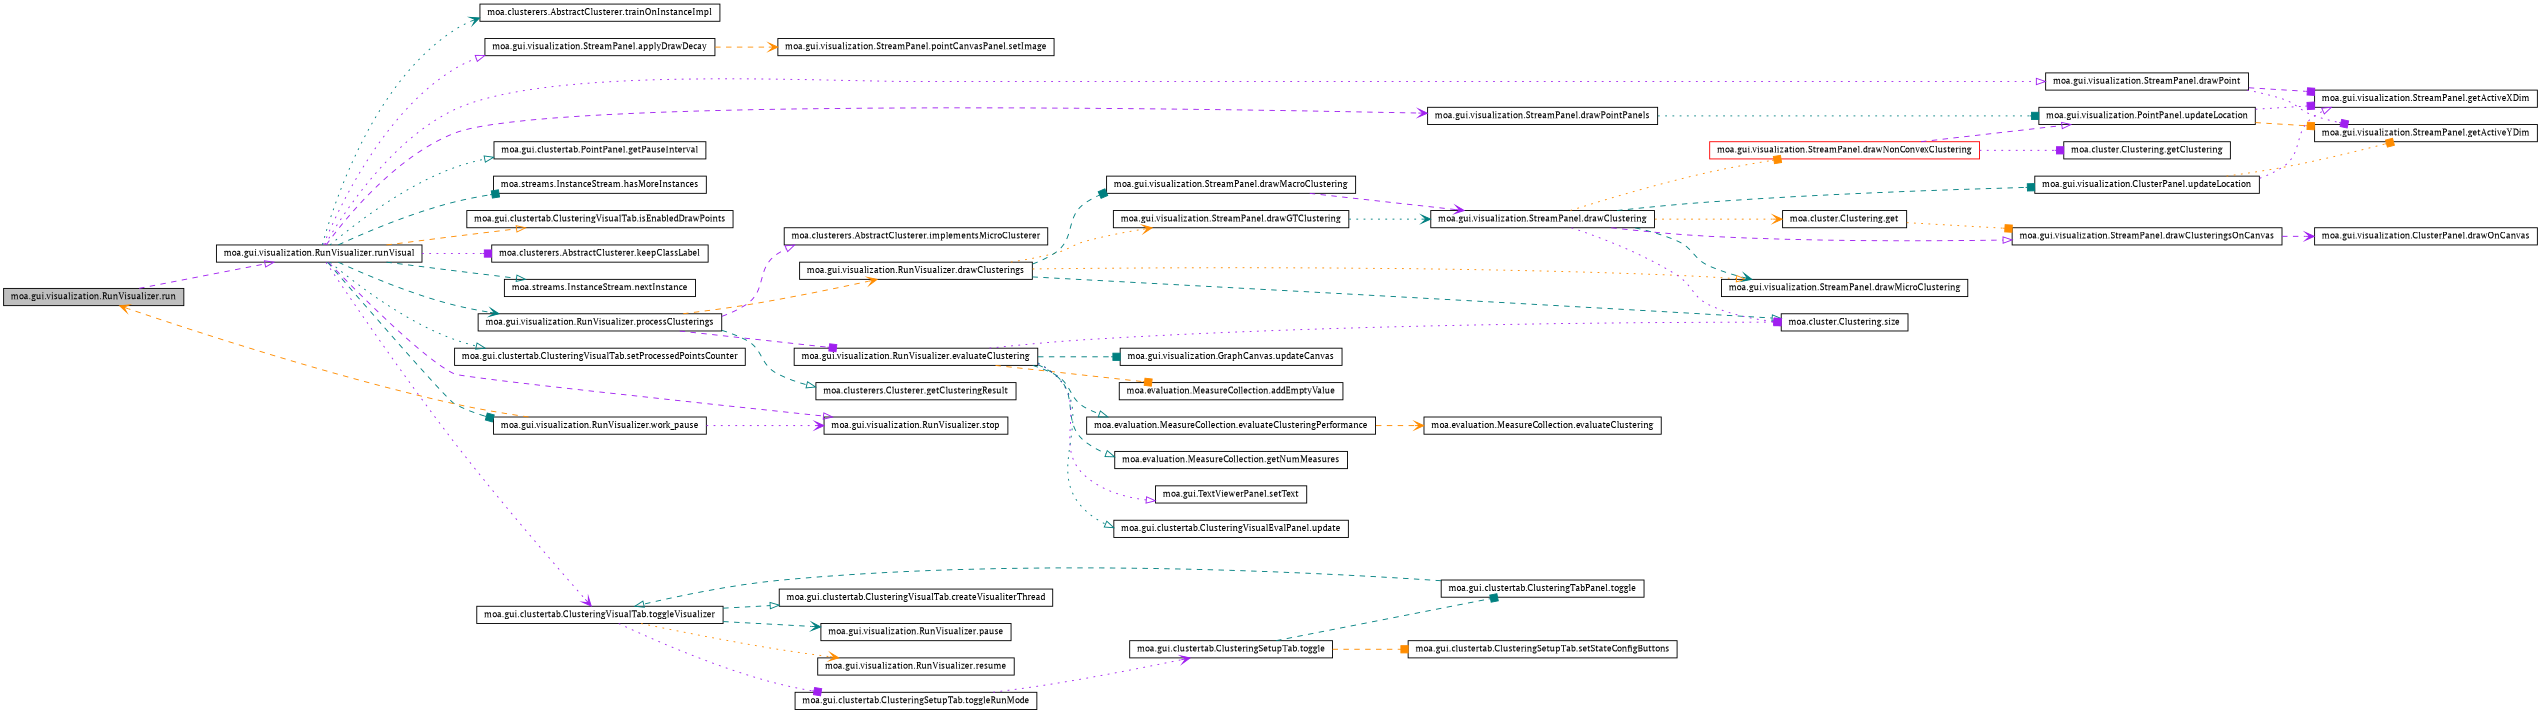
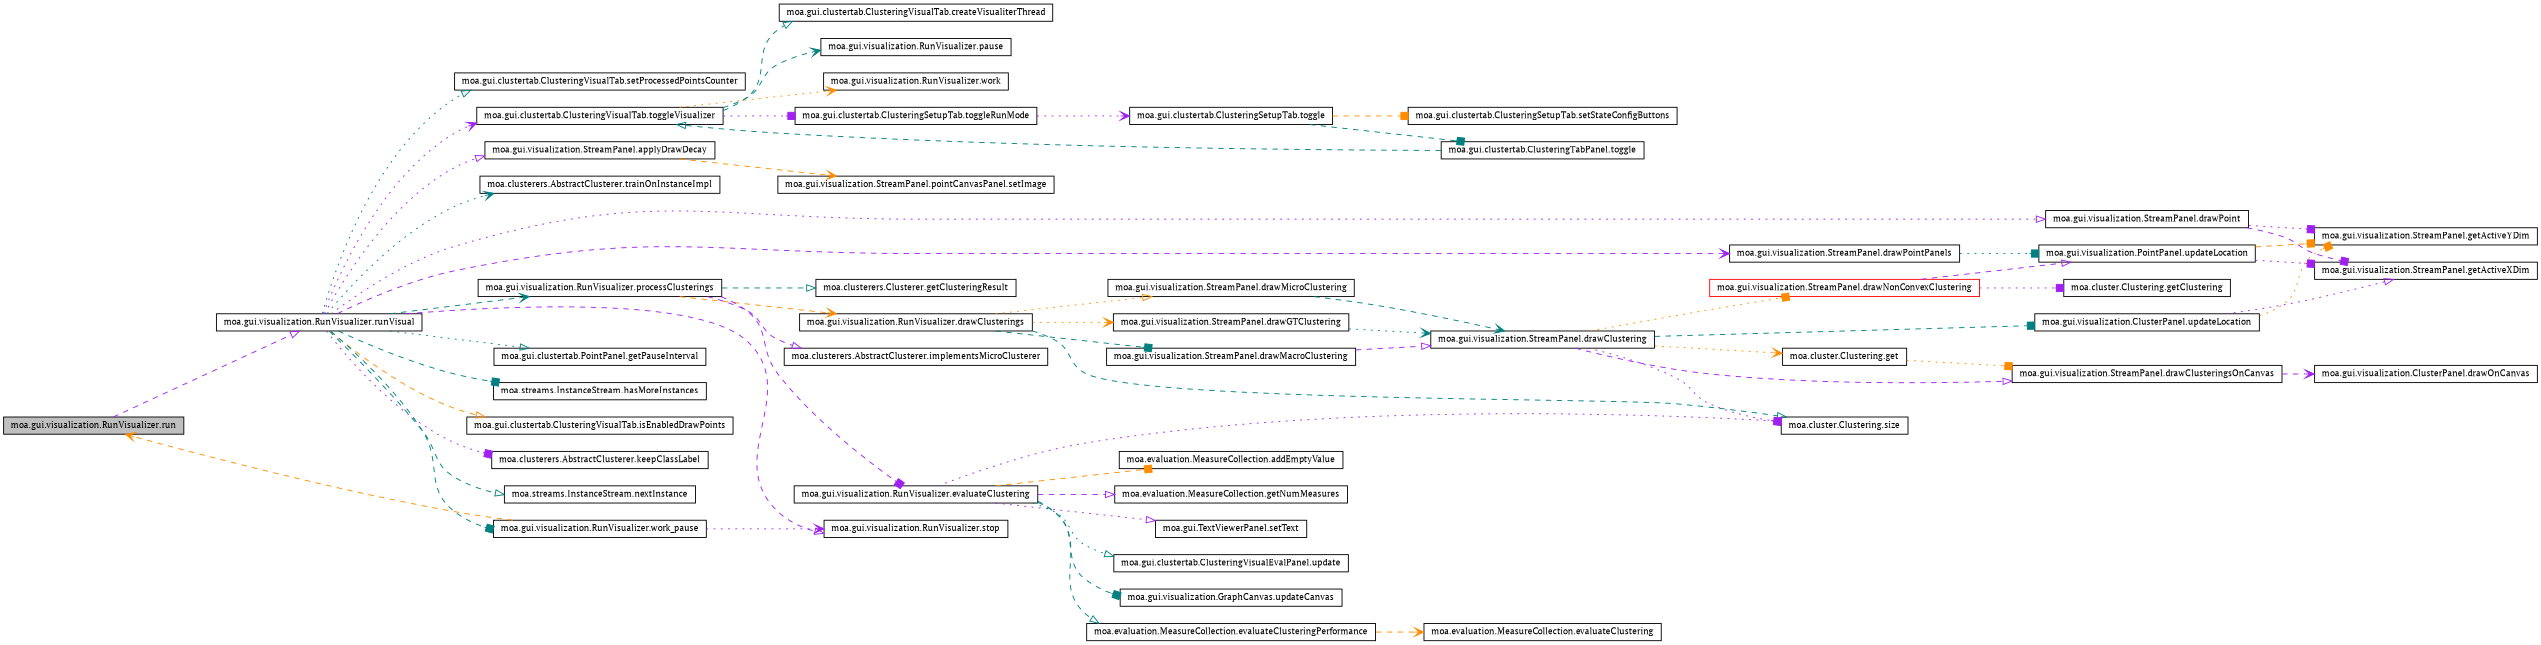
edge "moa.gui.visualization.StreamPanel.drawMacroClustering" -> "moa.gui.visualization.StreamPanel.drawClustering": arrowhead vee -> onormal
edge "moa.gui.visualization.StreamPanel.drawClustering" -> "moa.gui.visualization.StreamPanel.drawMicroClustering": reversed
edge "moa.gui.visualization.RunVisualizer.evaluateClustering" -> "moa.evaluation.MeasureCollection.getNumMeasures": color teal -> purple
node "moa.gui.visualization.RunVisualizer.resume": label "moa.gui.visualization.RunVisualizer.resume" -> "moa.gui.visualization.RunVisualizer.work"
